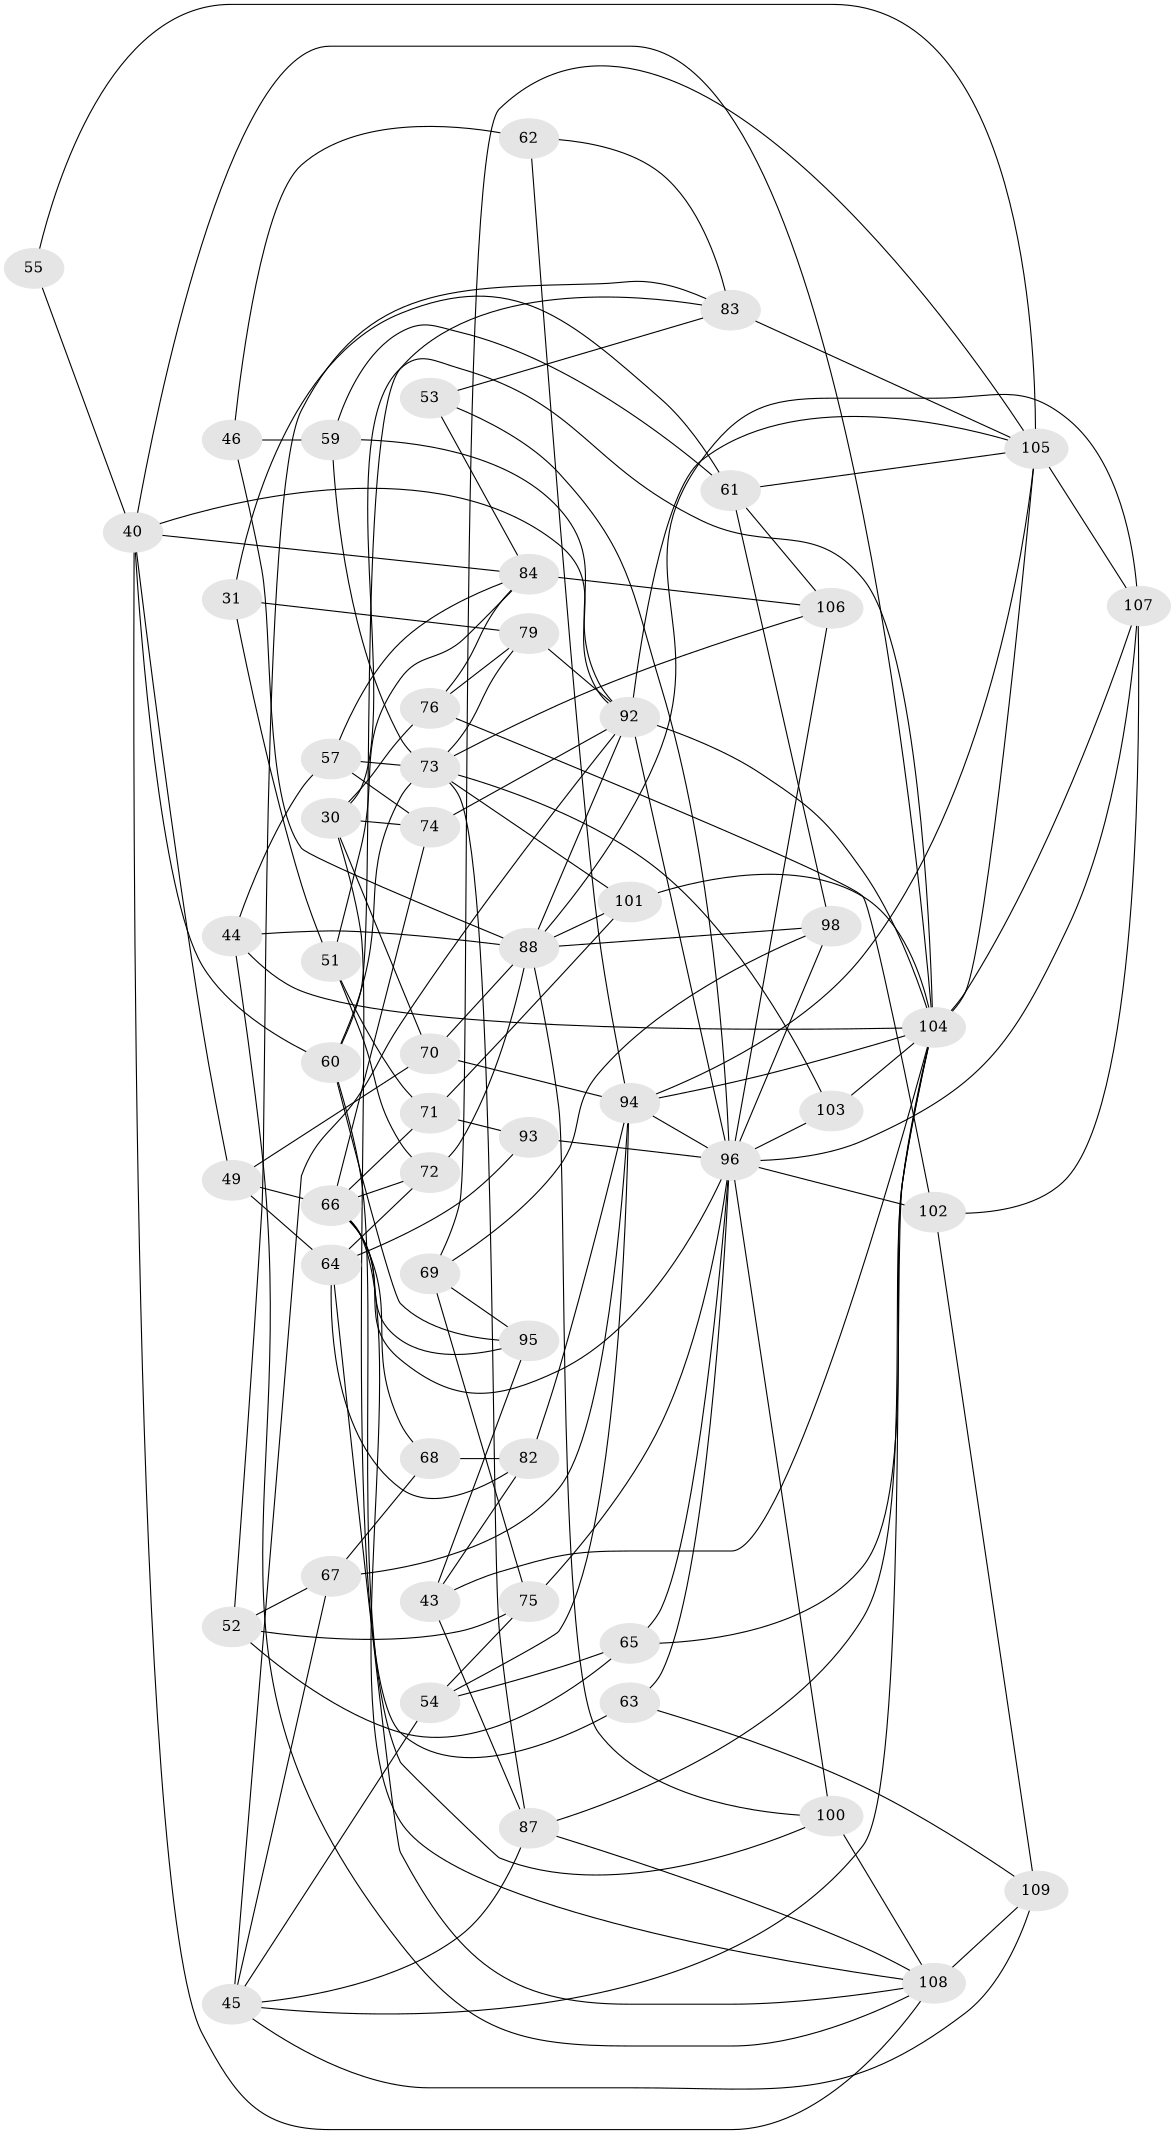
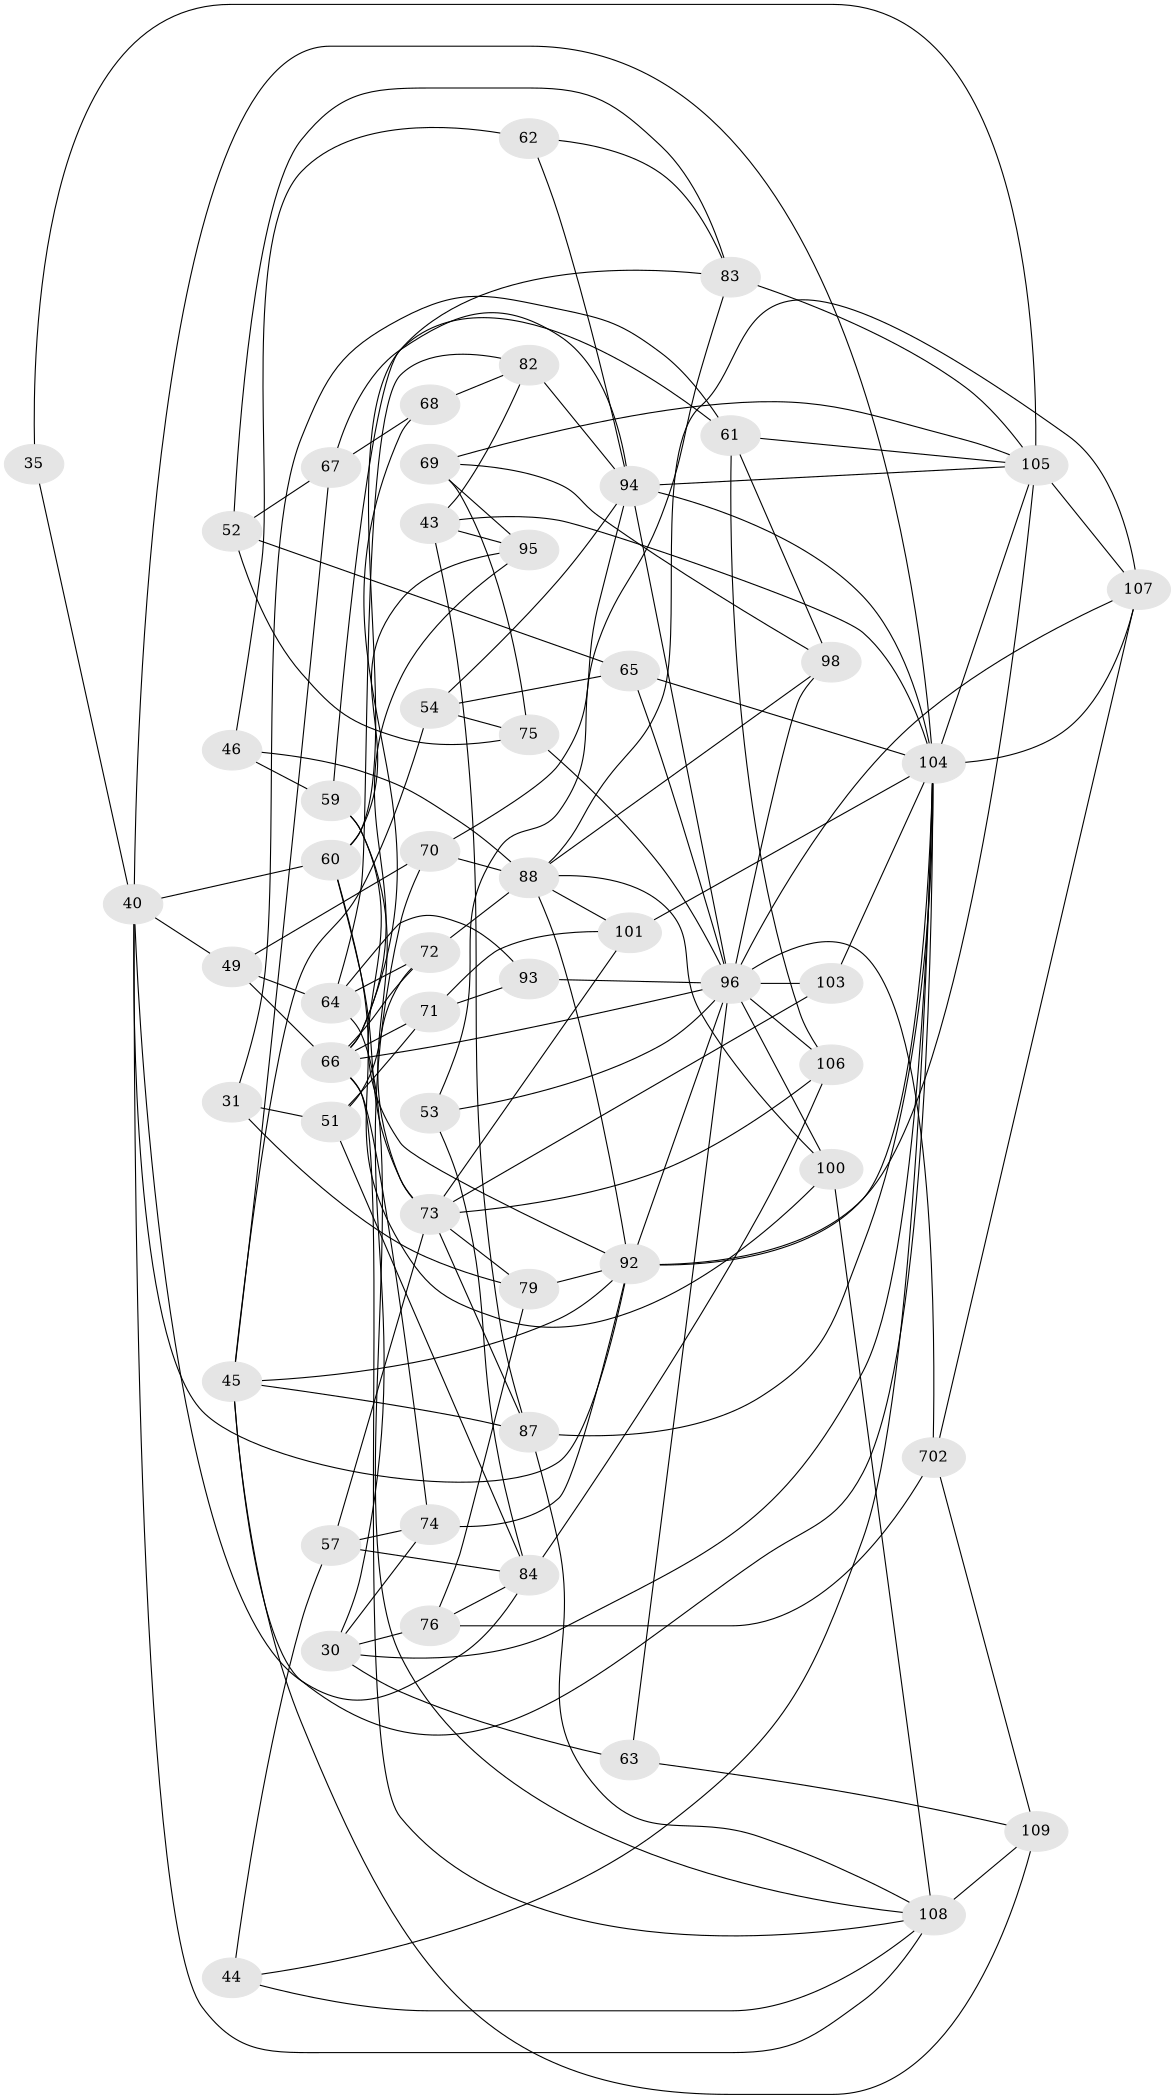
node "55": label "55" -> "35"
edge "44" -- "88": removed
node "102": label "102" -> "702"
